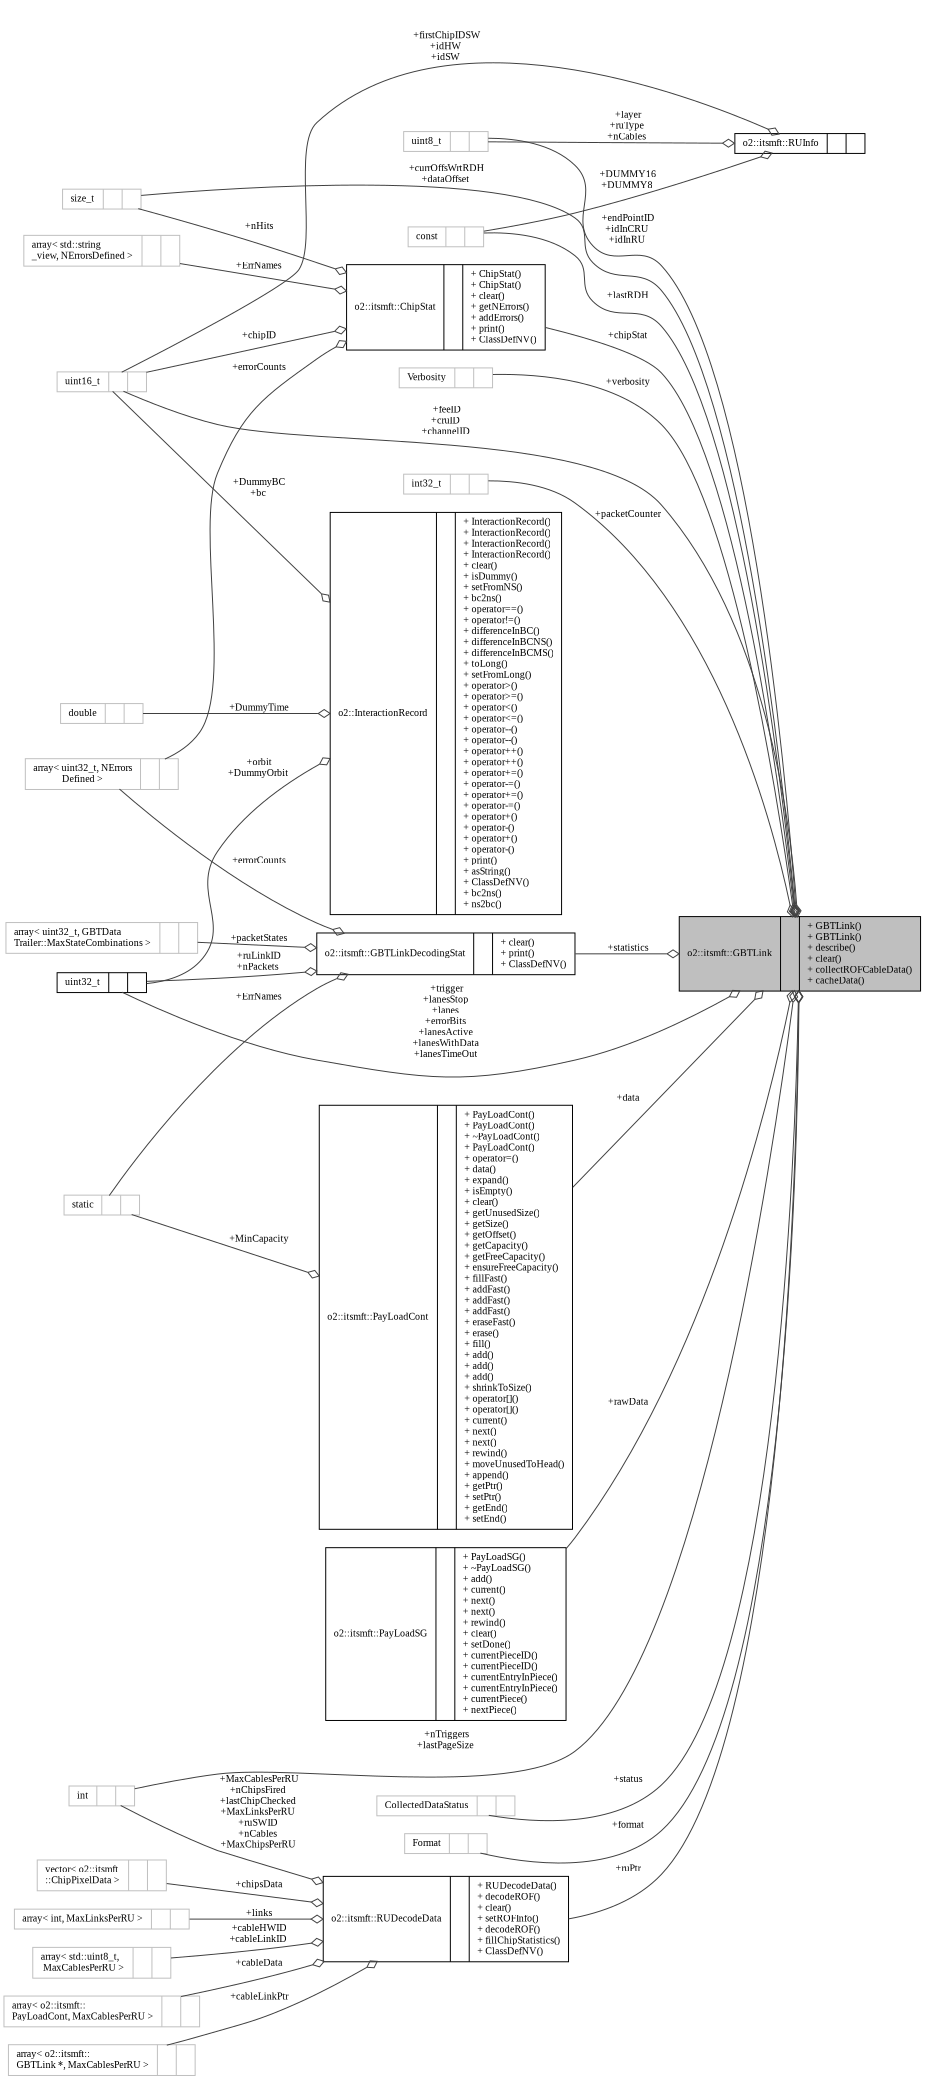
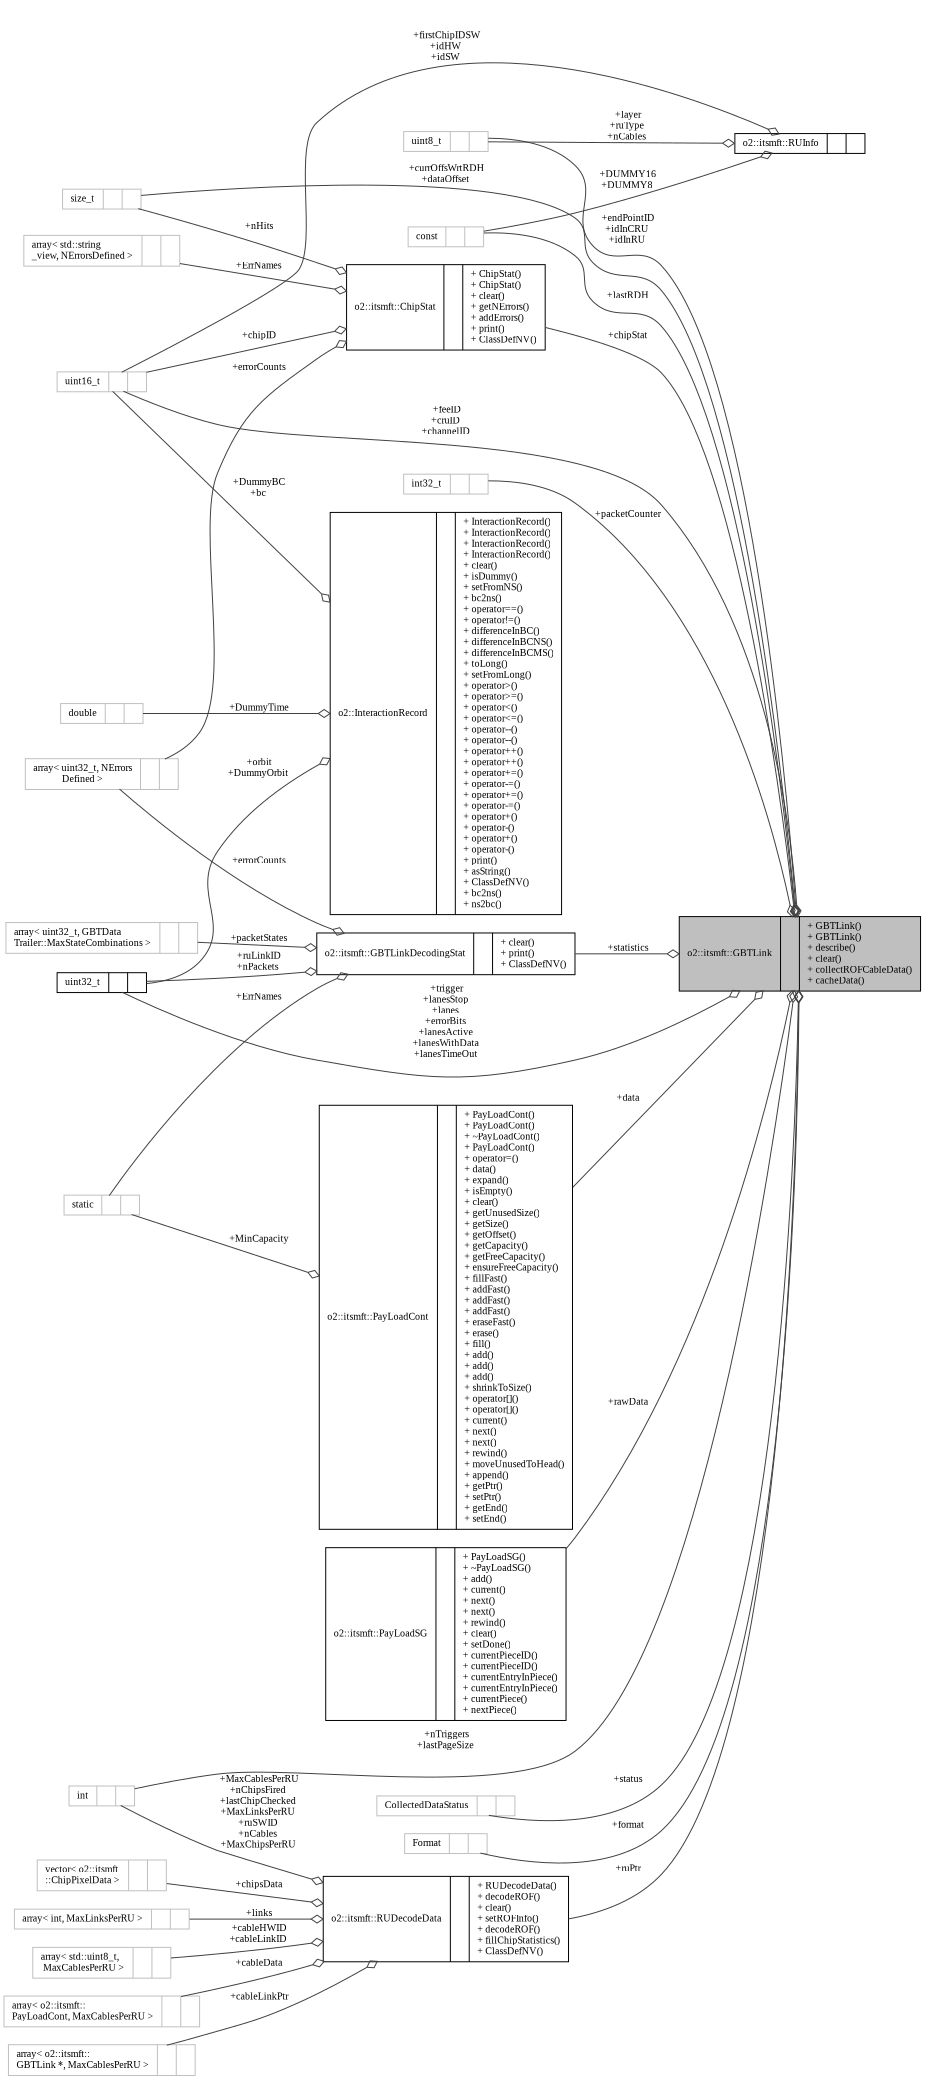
node "Verbosity": removed
